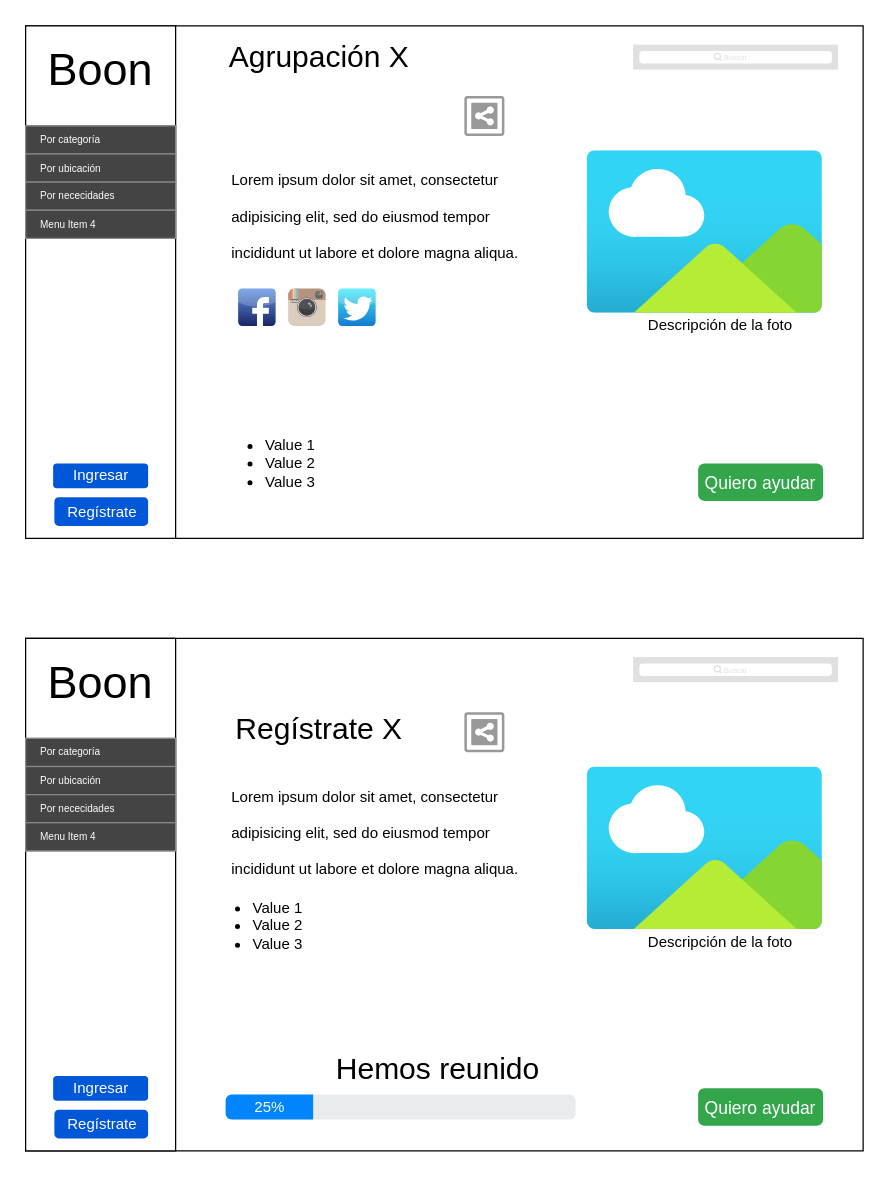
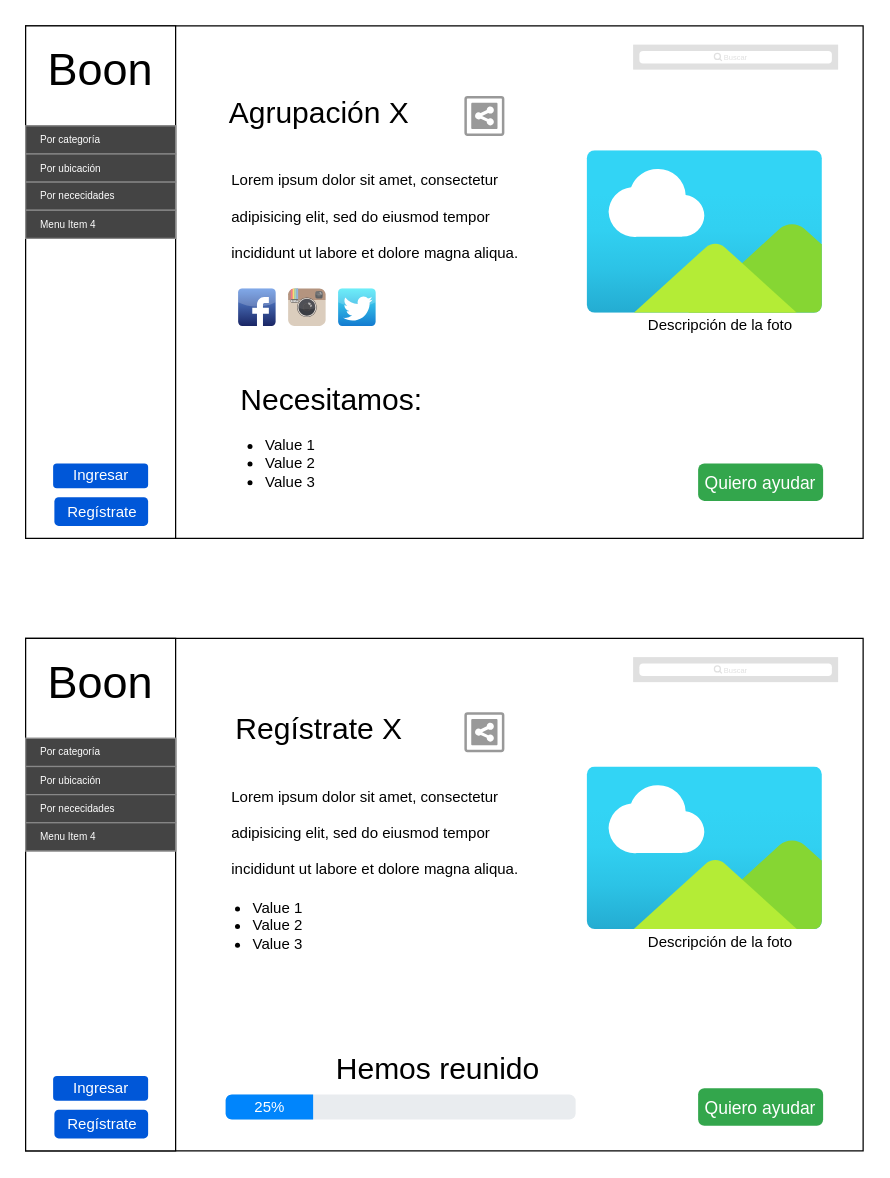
node "Agrupación X": moved (319, 57) -> (319, 113)
node "Necesitamos:": added
